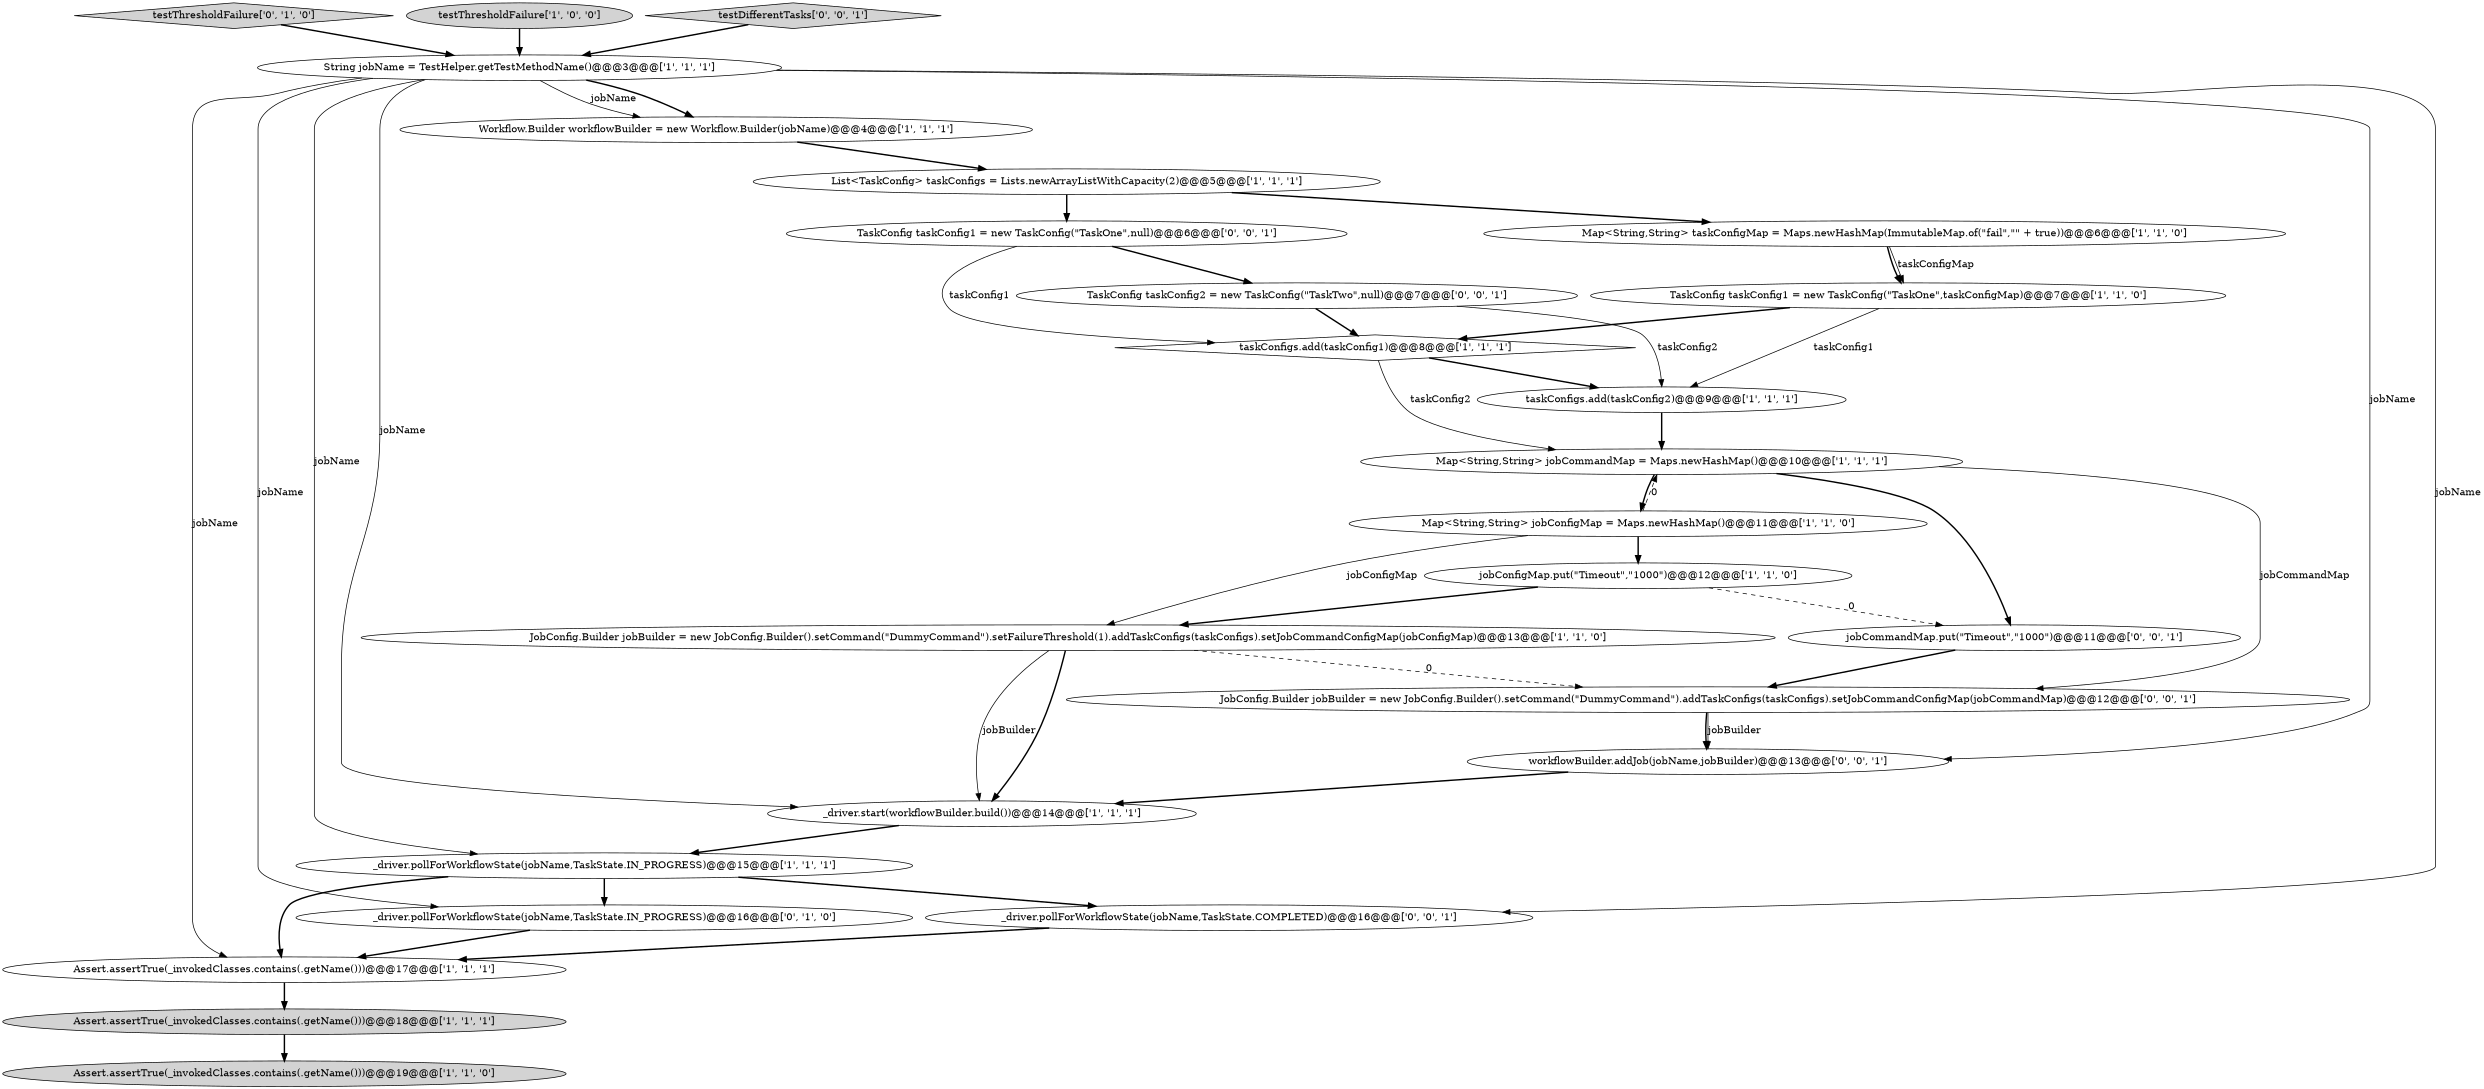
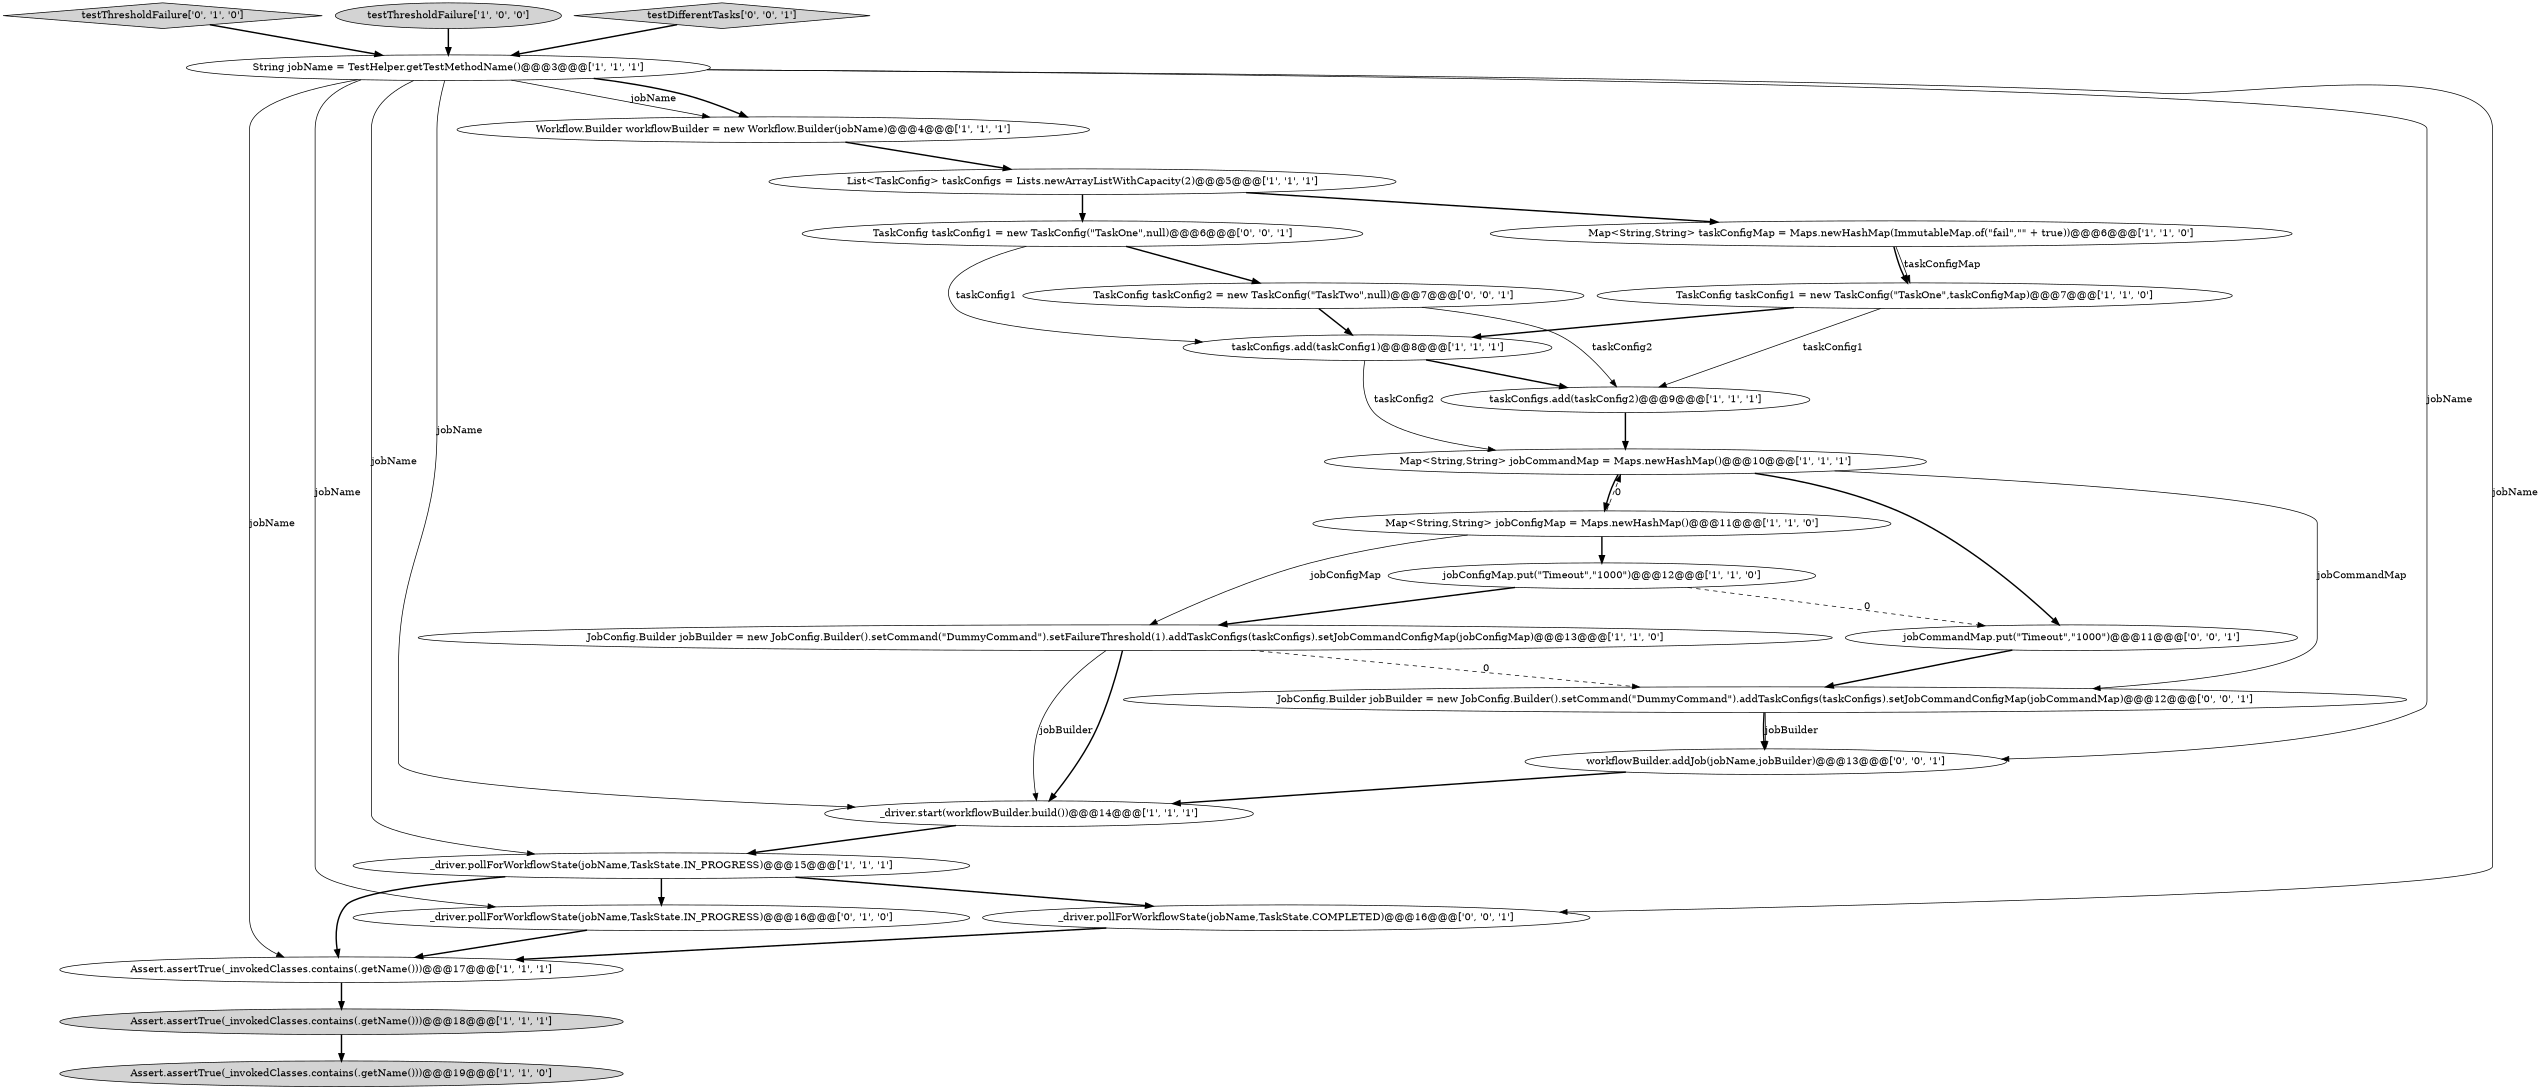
node "taskConfigs.add(taskConfig1)@@@8@@@['1', '1', '1']": shape diamond -> ellipse
